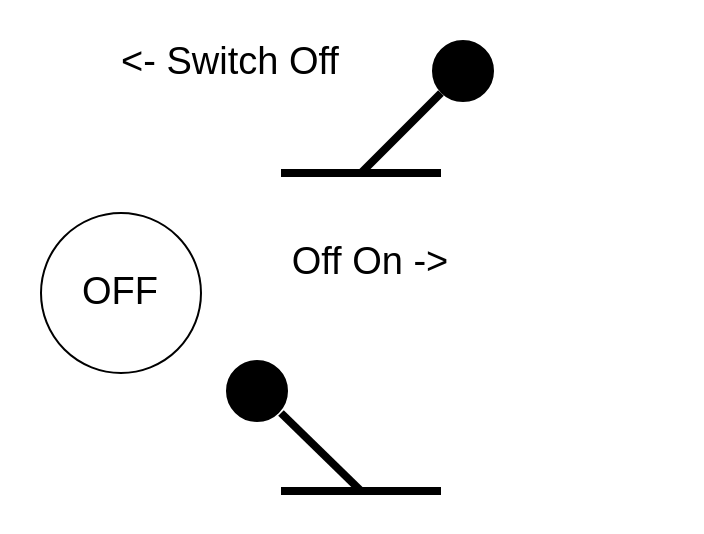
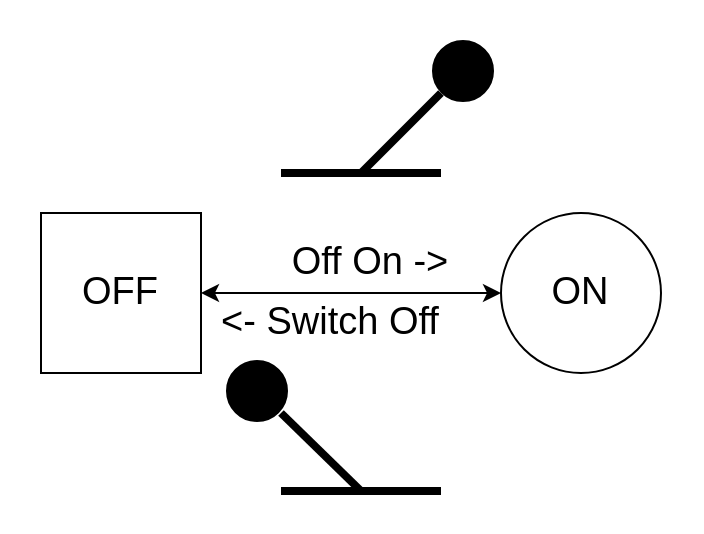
node "<- Switch Off": moved (231, 63) -> (331, 323)
node "OFF": shape ellipse -> rectangle
edge "OFF" -- "ON": added
node "ON": added
